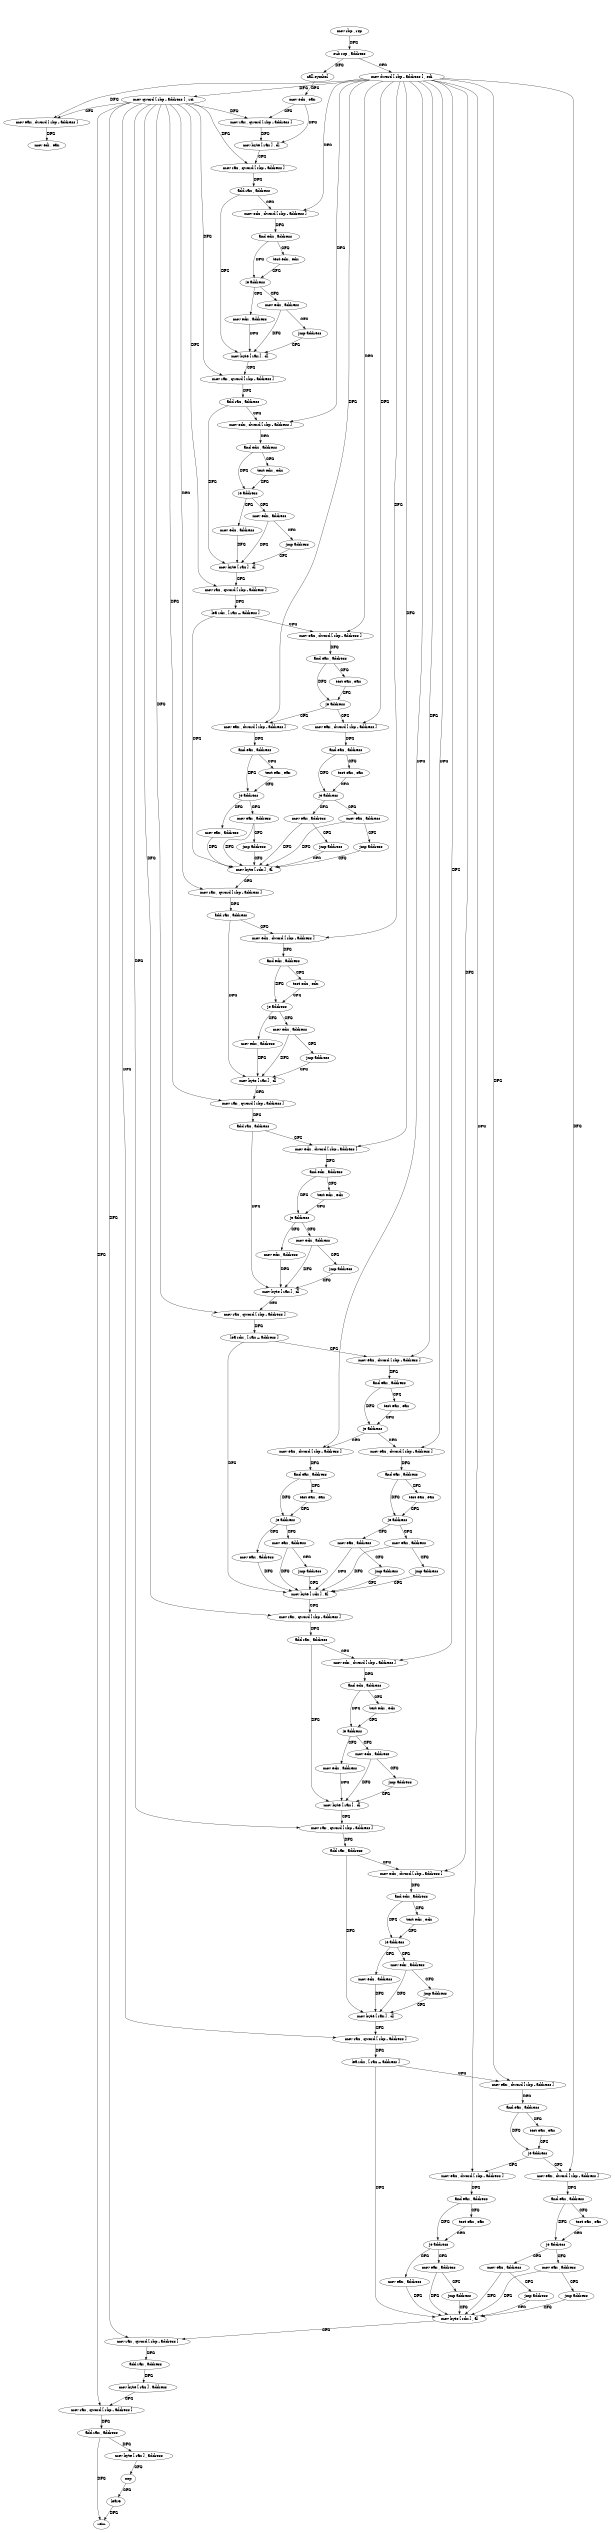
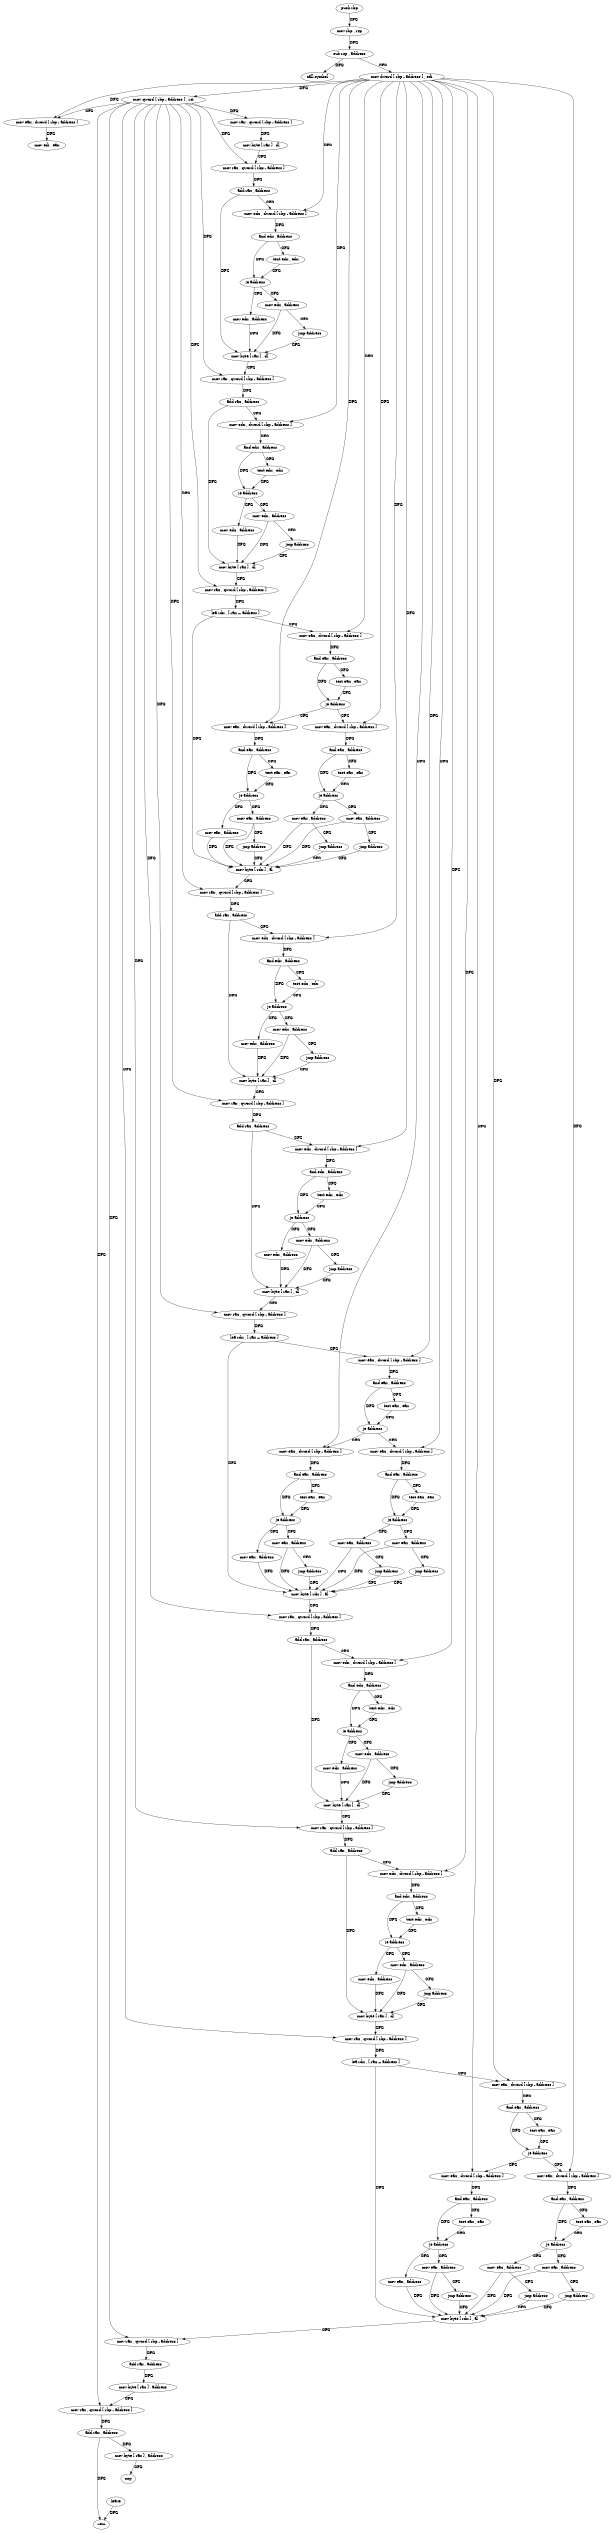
node "push rbp": added
node "mov edx , eax": removed
edge "nop" -> "leave": removed, label "CFG"
